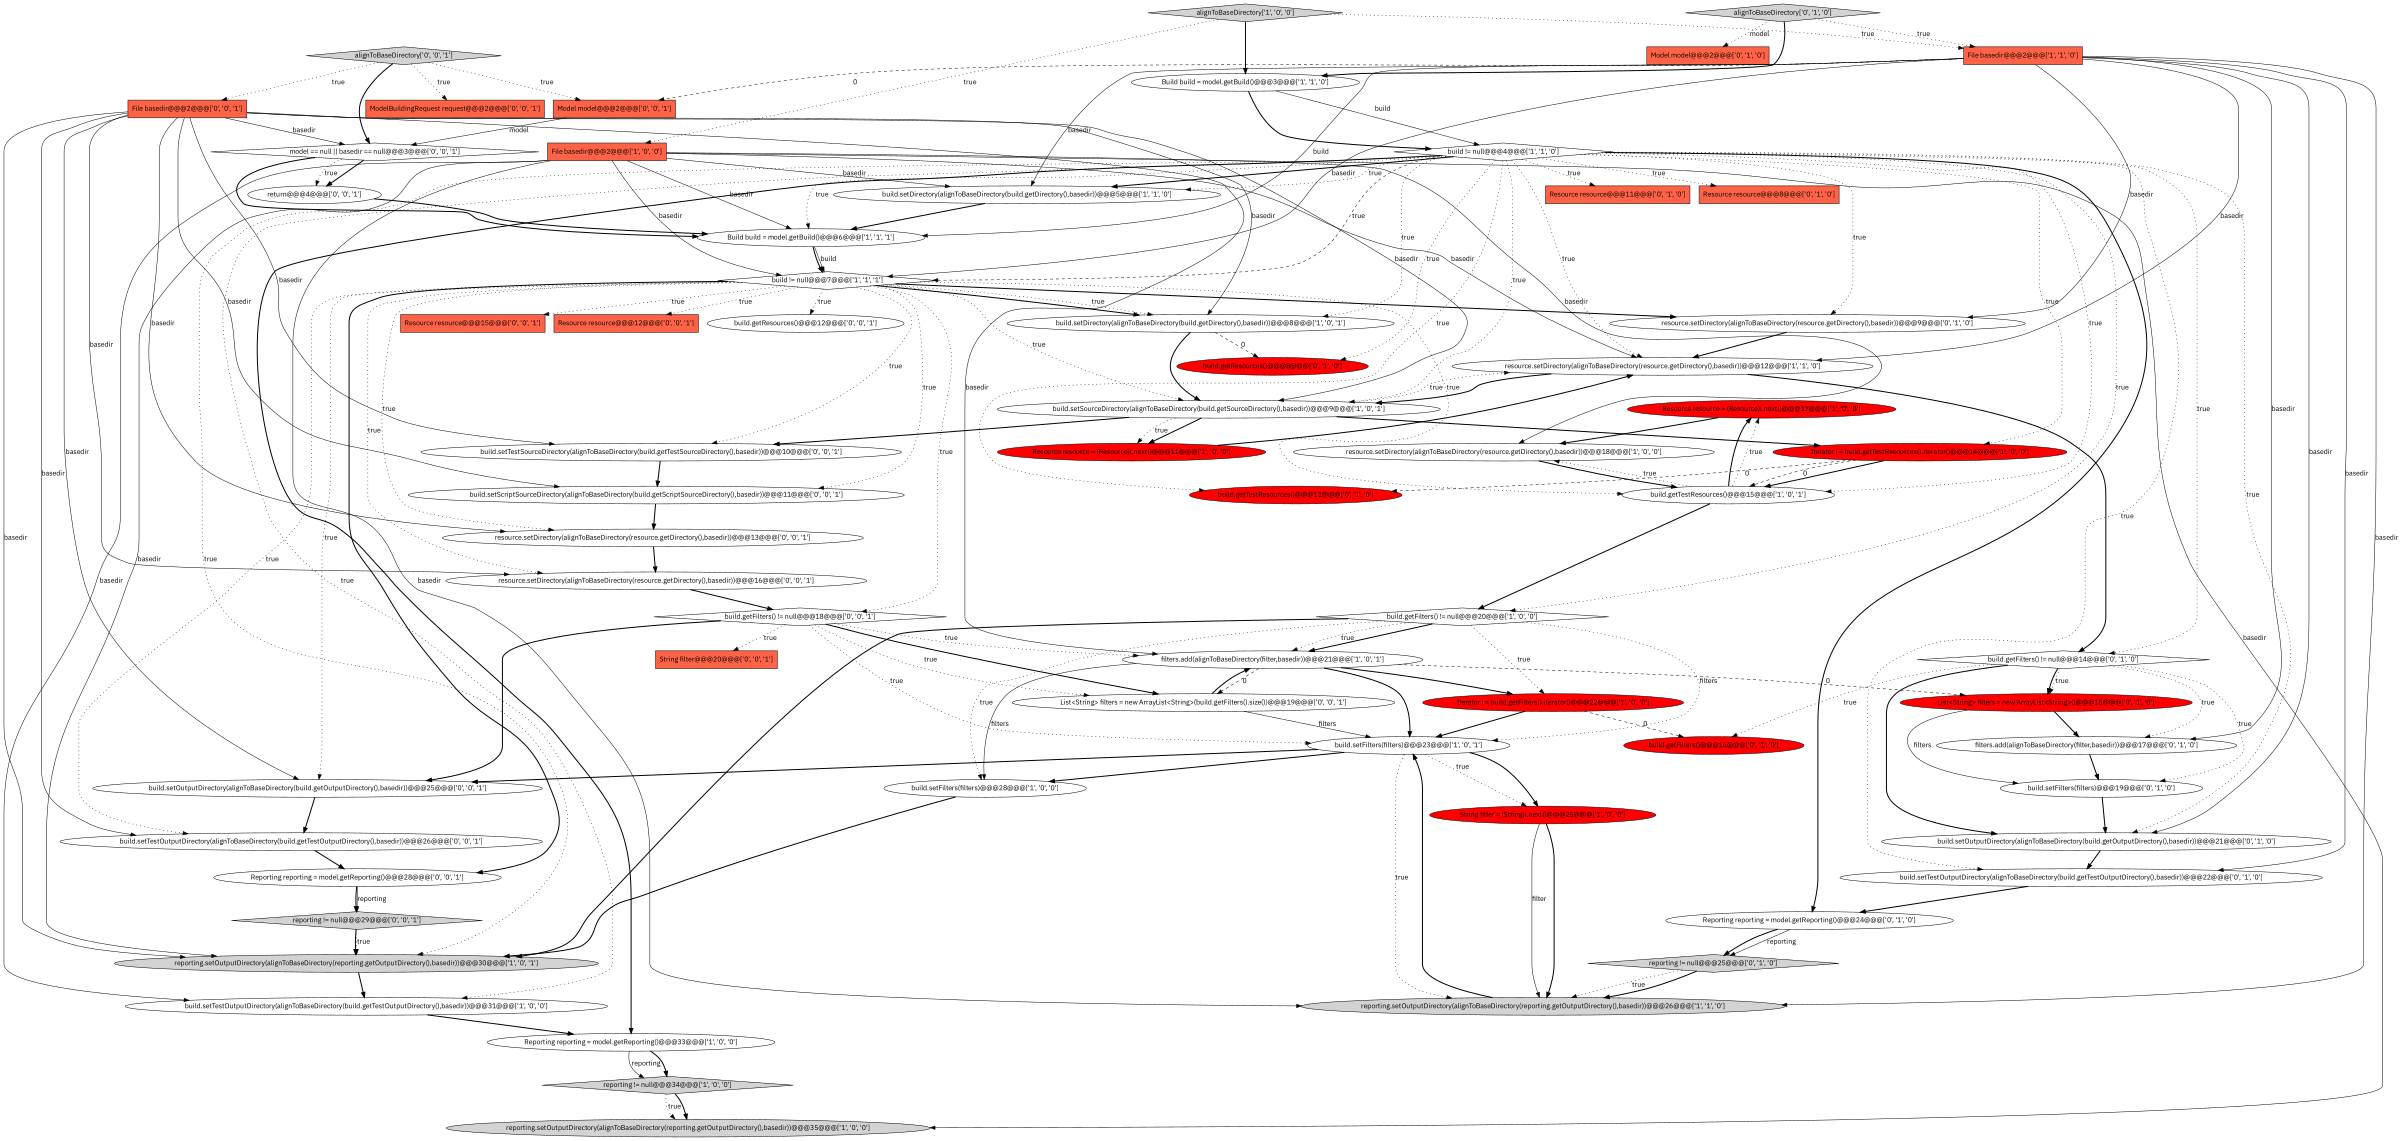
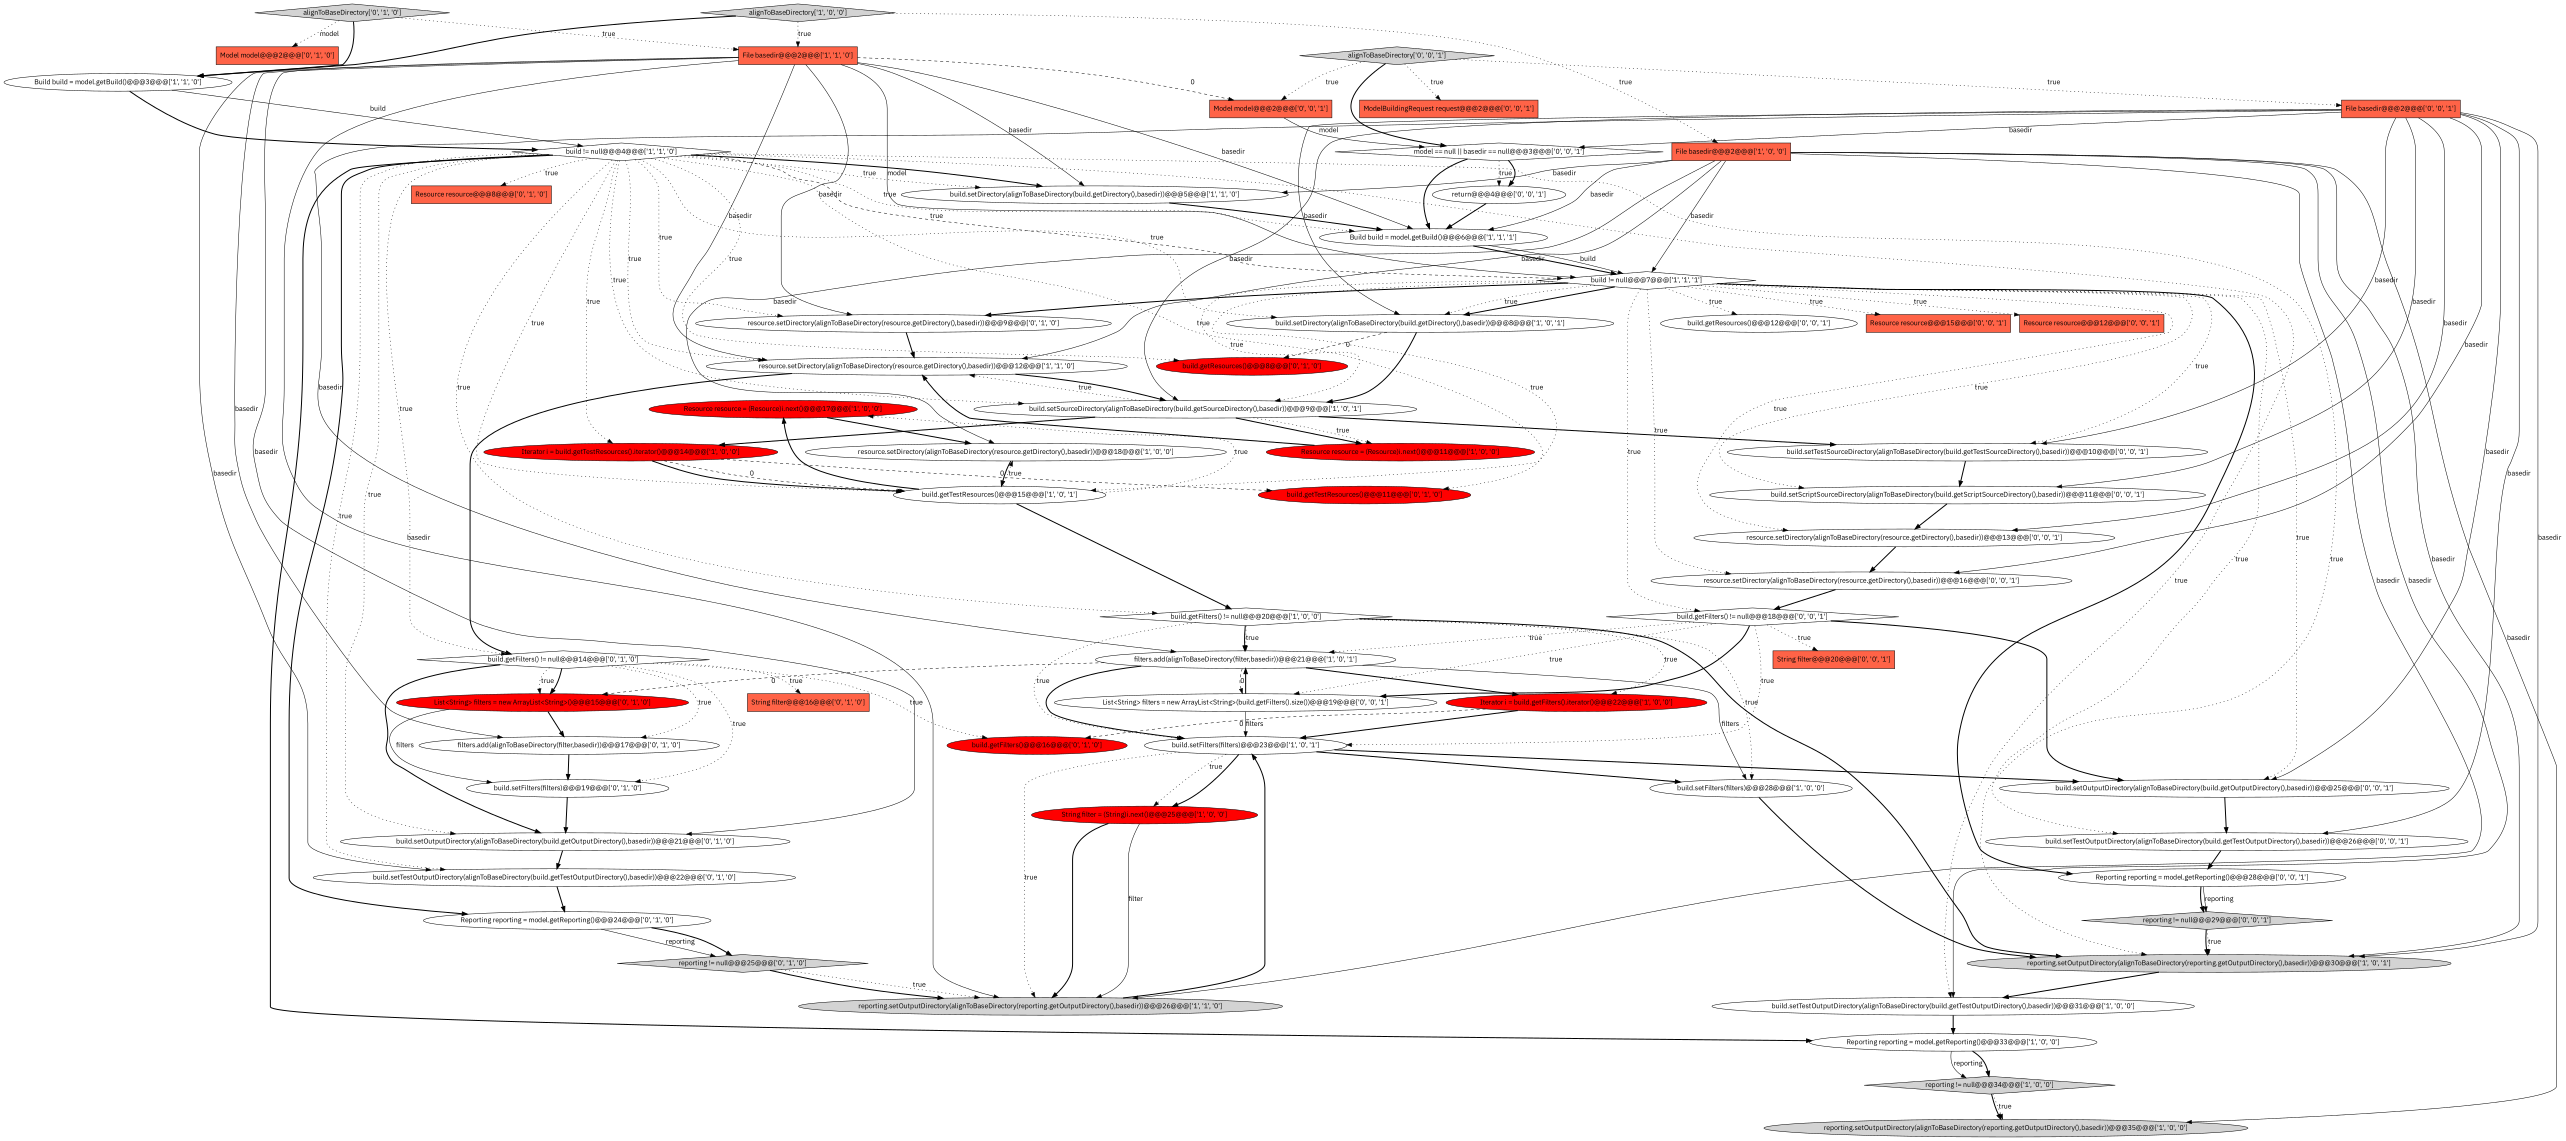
edge "File basedir@@@2@@@['1', '1', '0']" -> "Build build = model.getBuild()@@@6@@@['1', '1', '1']": label "build" -> "basedir"
edge "File basedir@@@2@@@['1', '1', '0']" -> "build != null@@@7@@@['1', '1', '1']": label "basedir" -> "model"
node "Resource resource@@@11@@@['0', '1', '0']": removed
edge "build.getFilters() != null@@@20@@@['1', '0', '0']" -> "build.setFilters(filters)@@@23@@@['1', '0', '1']": label "filters" -> "true"
node "String filter@@@16@@@['0', '1', '0']": added
